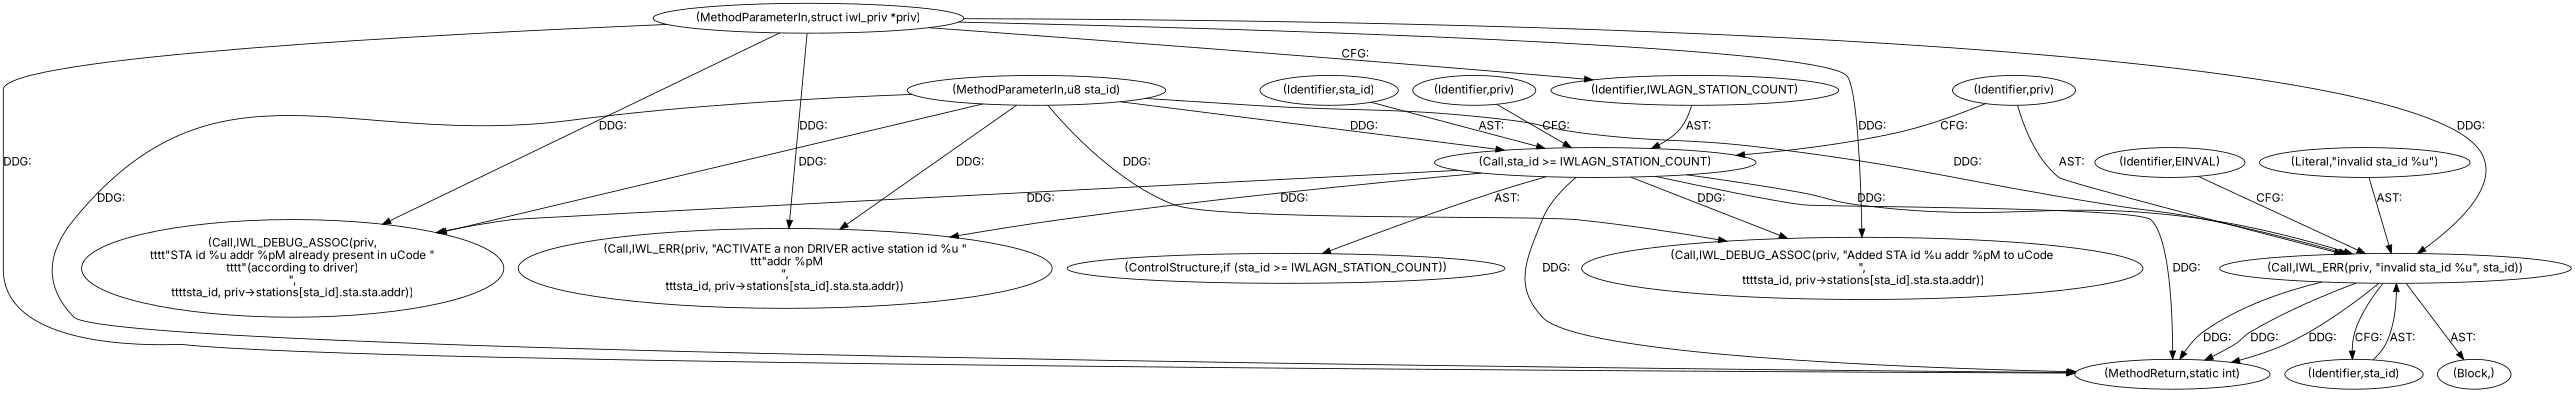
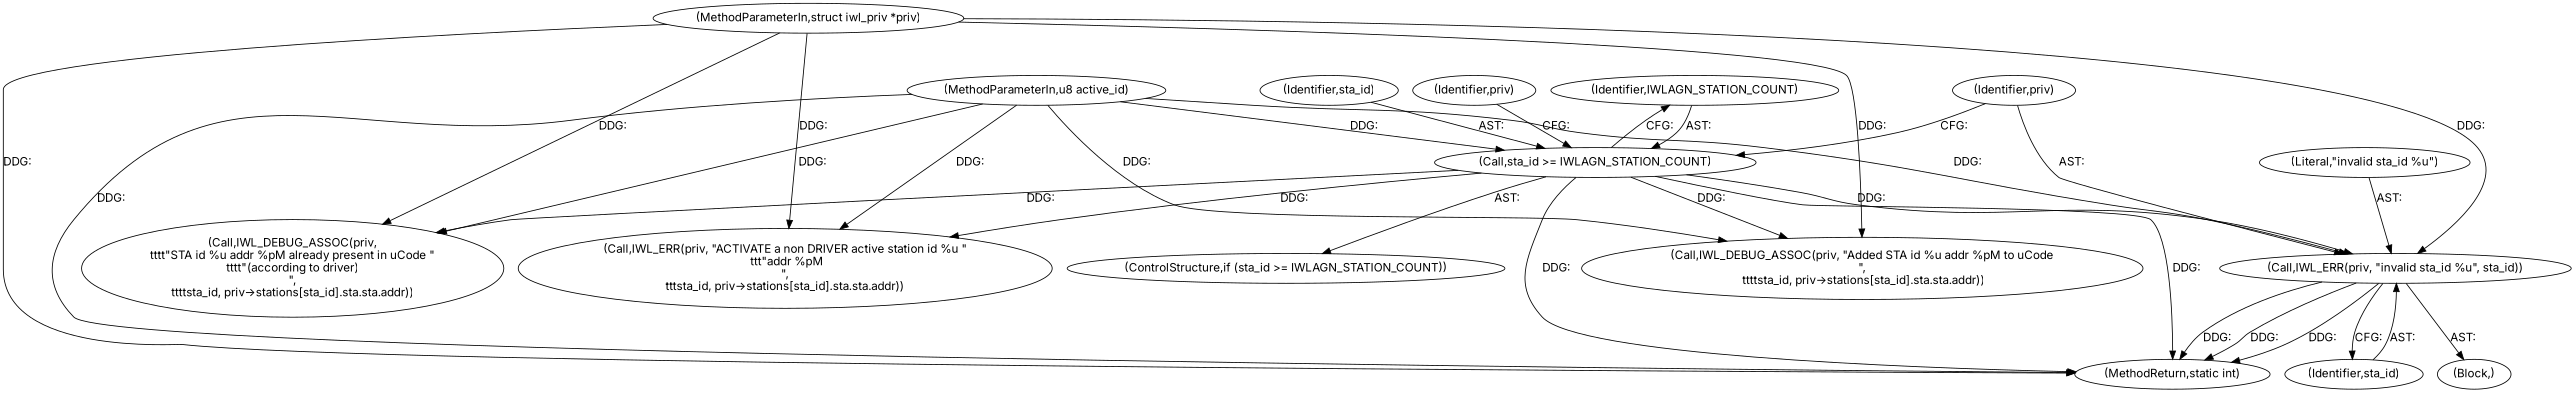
edge "(MethodParameterIn,struct iwl_priv *priv)" -> "(Identifier,IWLAGN_STATION_COUNT)": now "(Call,sta_id >= IWLAGN_STATION_COUNT)" -> "(Identifier,IWLAGN_STATION_COUNT)"
node "(MethodParameterIn,u8 sta_id)": label "(MethodParameterIn,u8 sta_id)" -> "(MethodParameterIn,u8 active_id)"
node "(Identifier,EINVAL)": removed
